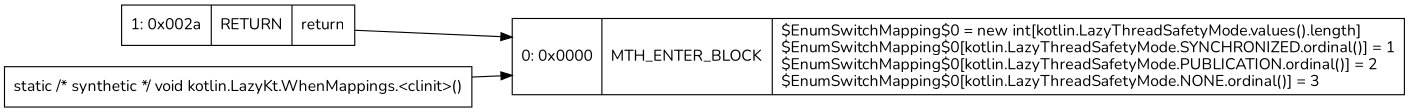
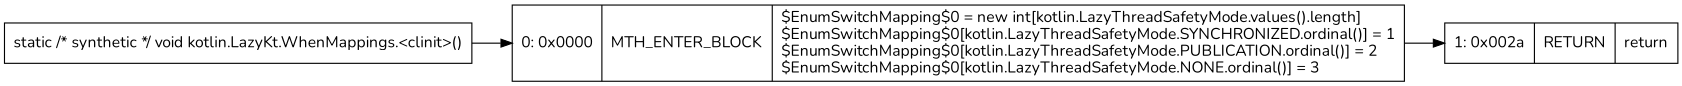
edge "1: 0x002a" -> "0: 0x0000": reversed
